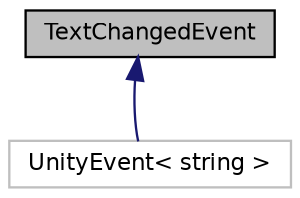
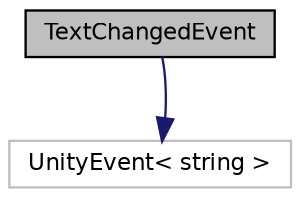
edge "UnityEvent< string >" -> "TextChangedEvent": reversed
